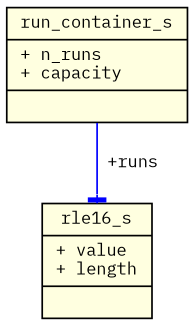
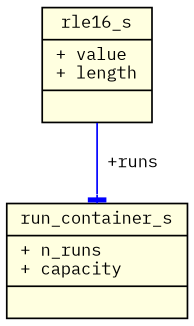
edge "run_container_s" -> "rle16_s": reversed
